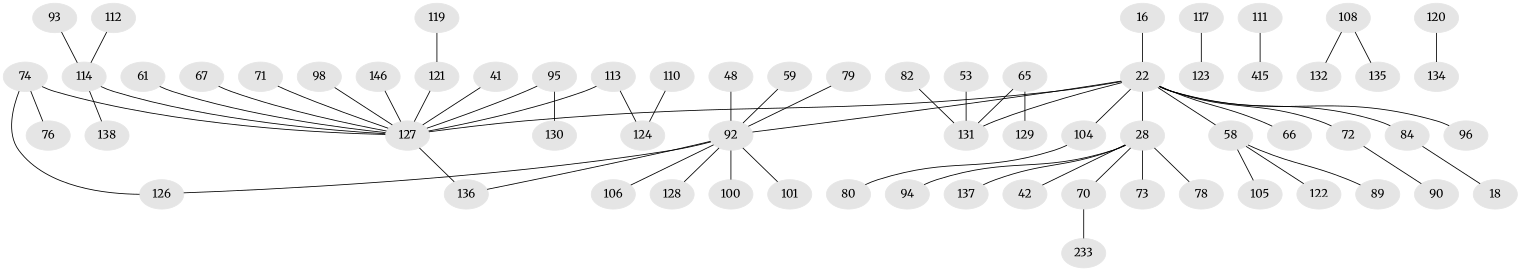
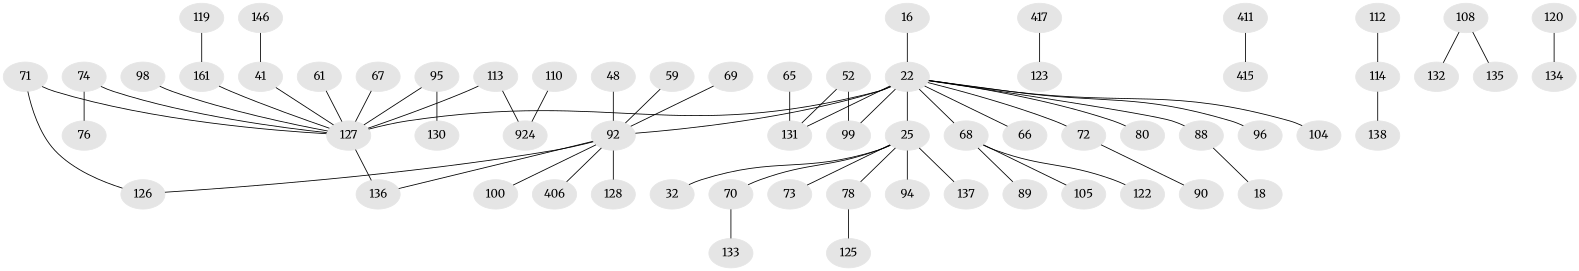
node "93": removed
node "117": label "117" -> "417"
node "111": label "111" -> "411"
node "121": label "121" -> "161"
node "79": label "79" -> "69"
node "82": label "82" -> "52"
node "53": removed
edge "146" -- "127": now "146" -- "41"
edge "114" -- "127": removed
node "124": label "124" -> "924"
node "99": added
node "129": removed
node "28": label "28" -> "25"
node "58": label "58" -> "68"
node "84": label "84" -> "88"
edge "104" -- "80": now "22" -- "80"
edge "74" -- "126": now "71" -- "126"
node "106": label "106" -> "406"
node "101": removed
node "42": label "42" -> "32"
node "125": added
node "233": label "233" -> "133"
